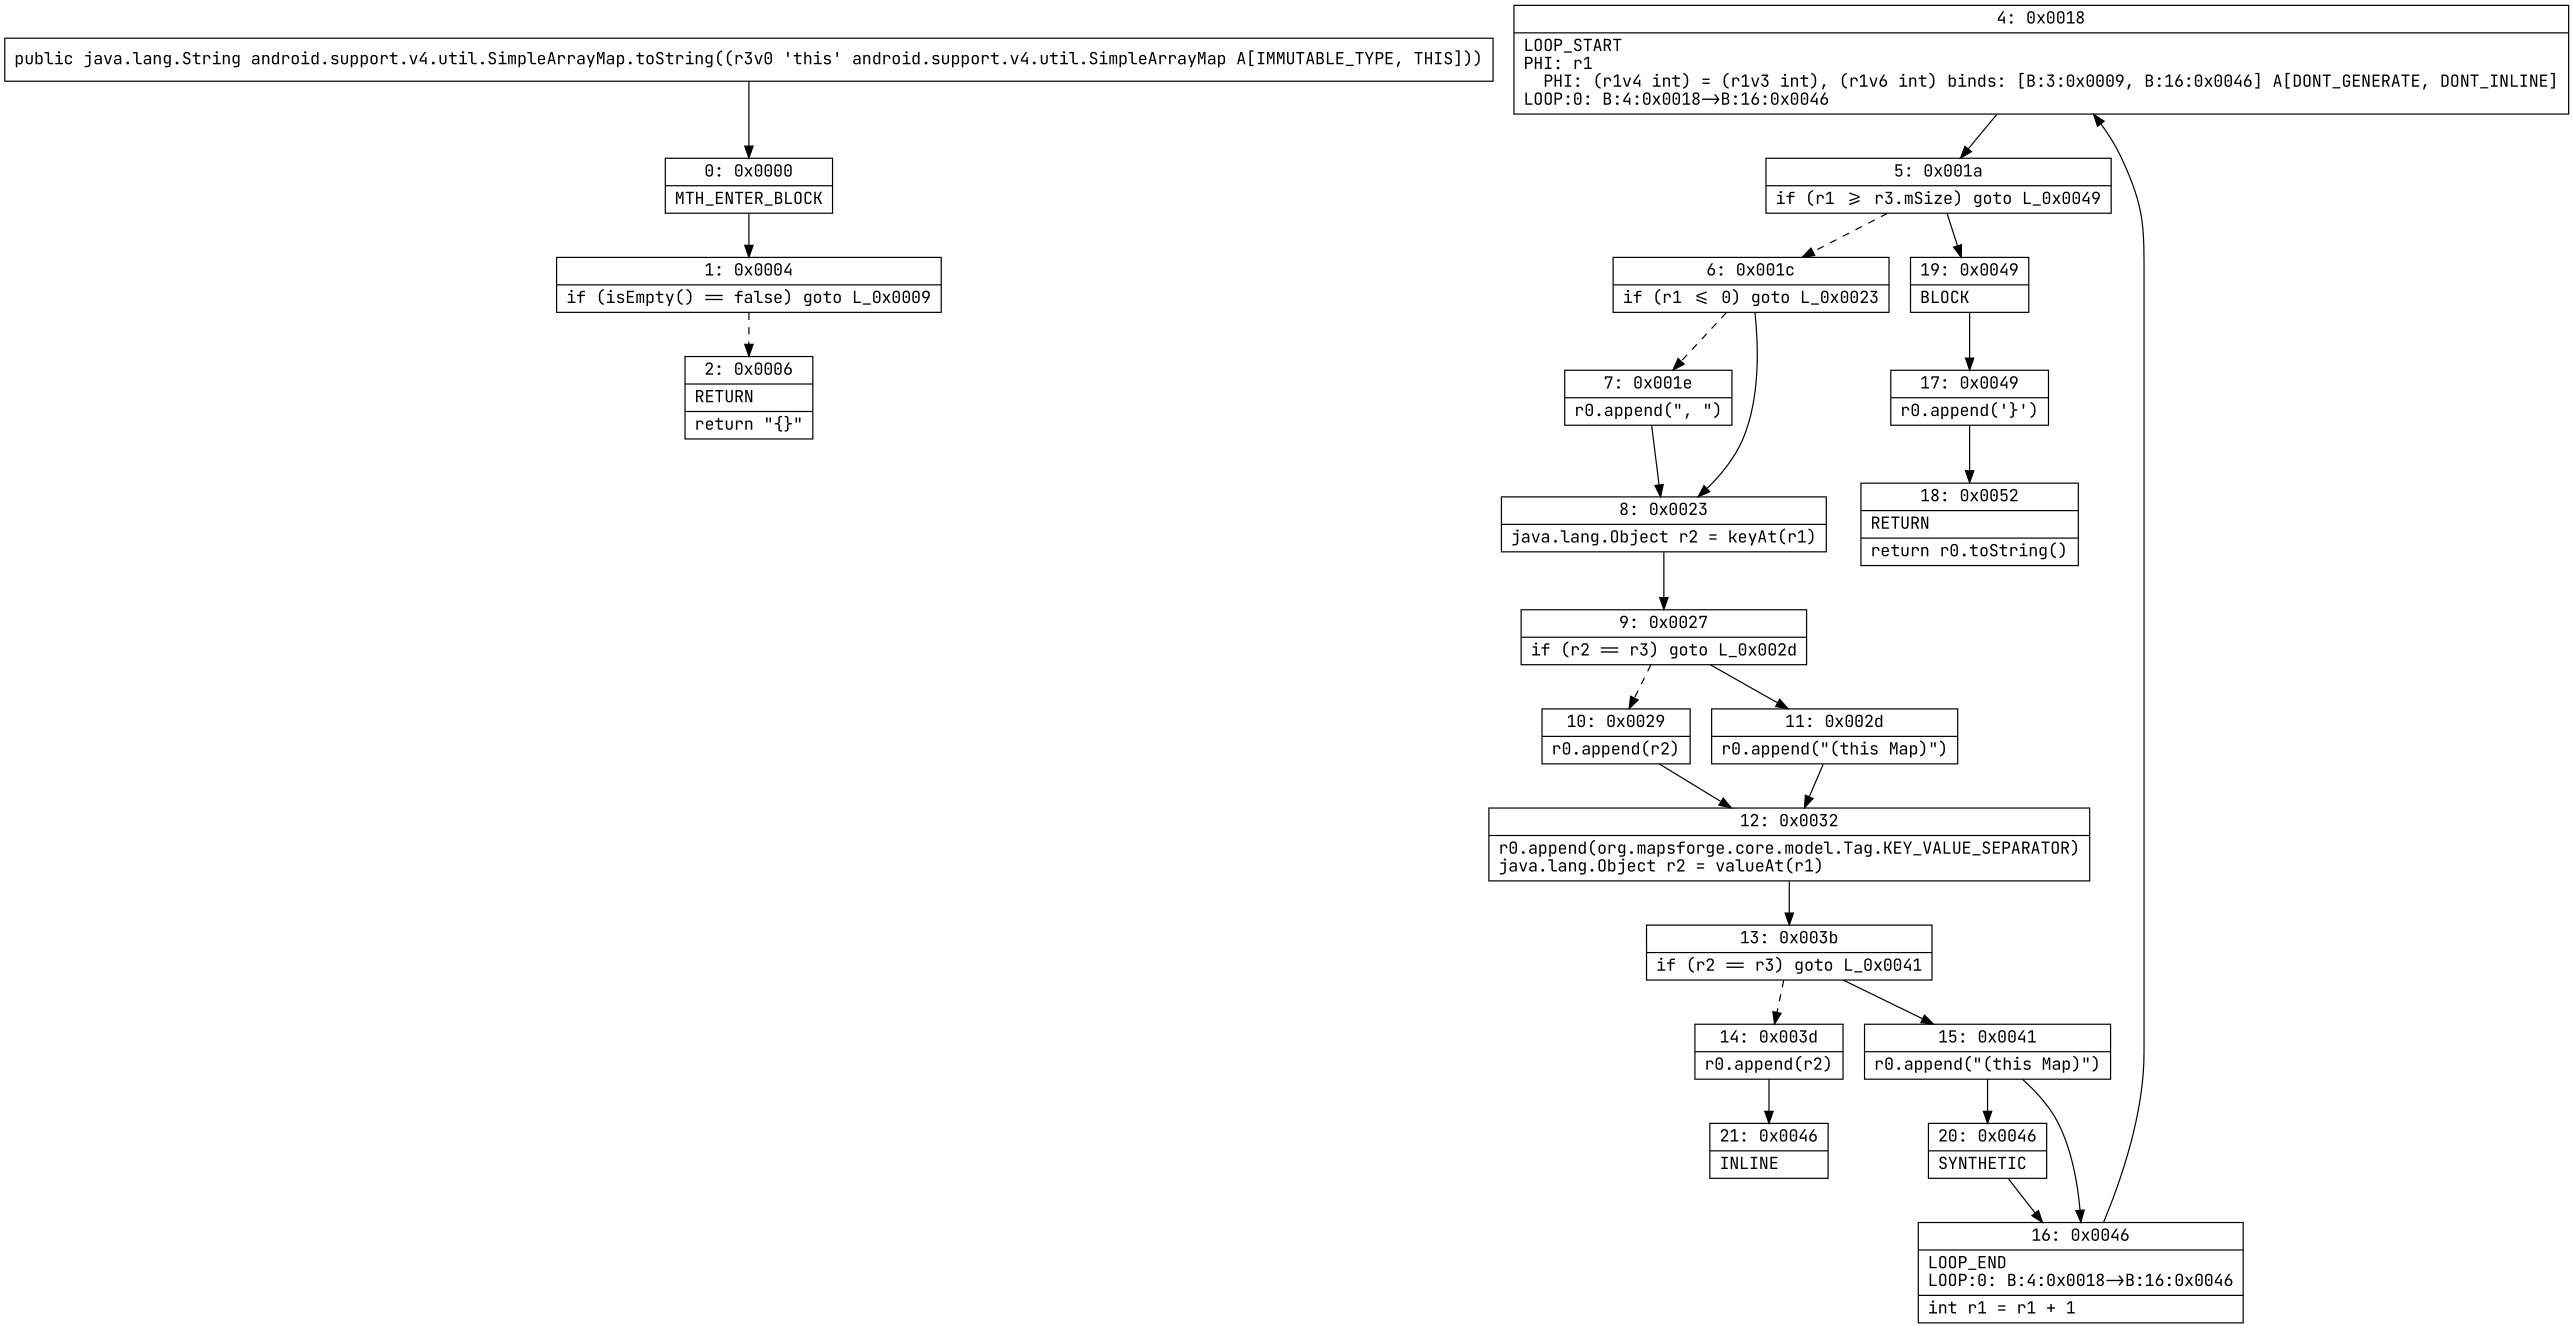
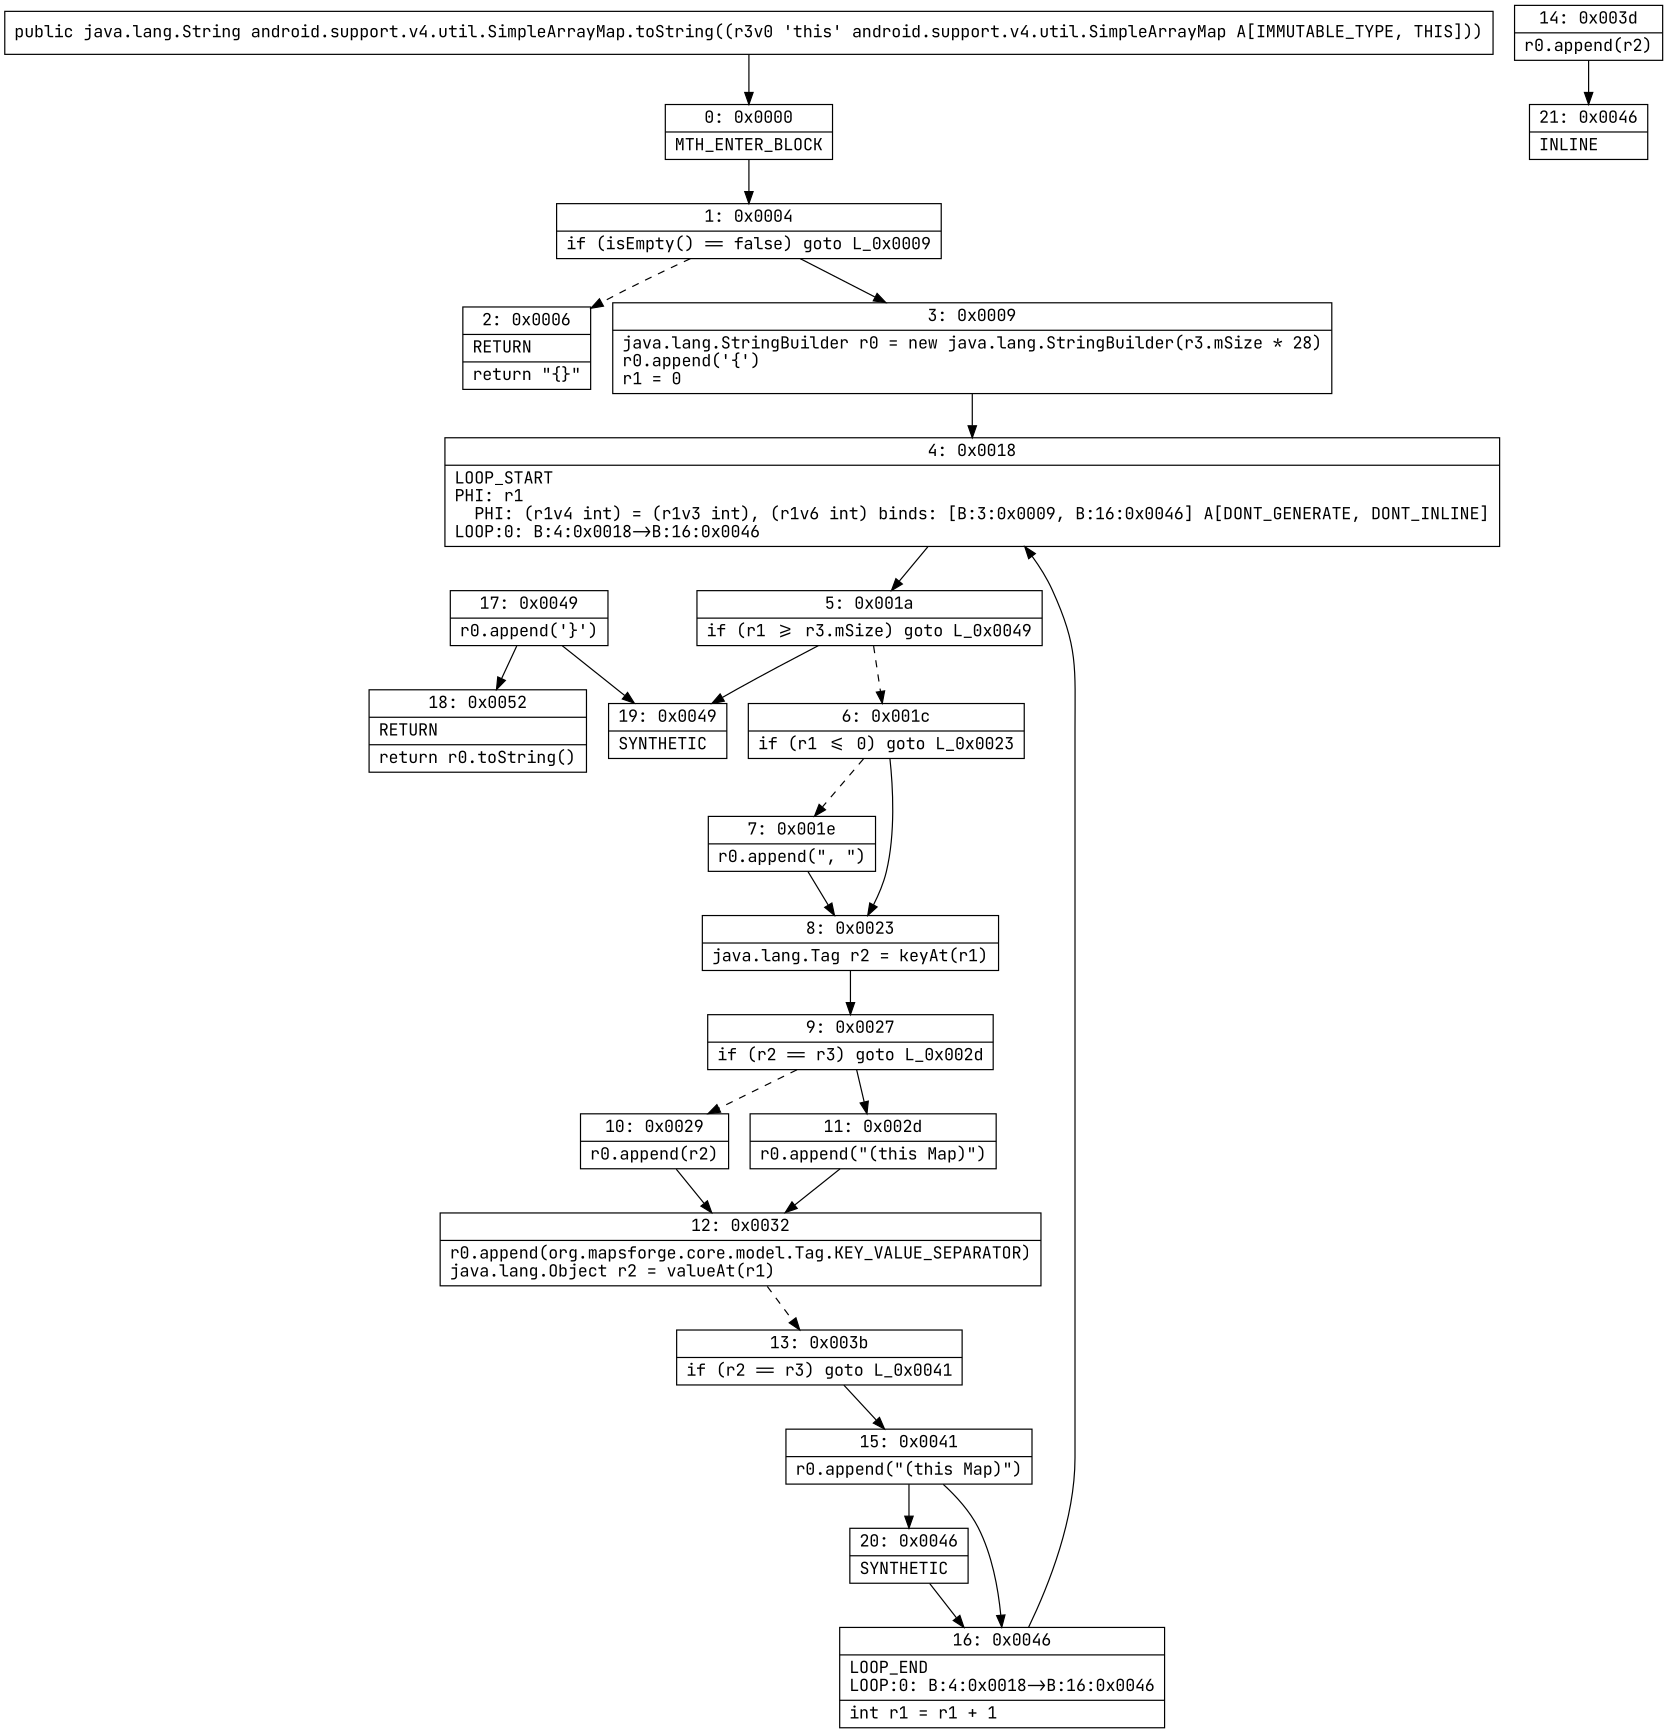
node "19: 0x0049": text "BLOCK" -> "SYNTHETIC"
edge "19: 0x0049" -> "17: 0x0049": reversed
node "3: 0x0009": added
node "8: 0x0023": text "java.lang.Object r2 = keyAt(r1)" -> "java.lang.Tag r2 = keyAt(r1)"
edge "12: 0x0032" -> "13: 0x003b": style solid -> dashed
edge "13: 0x003b" -> "14: 0x003d": removed
